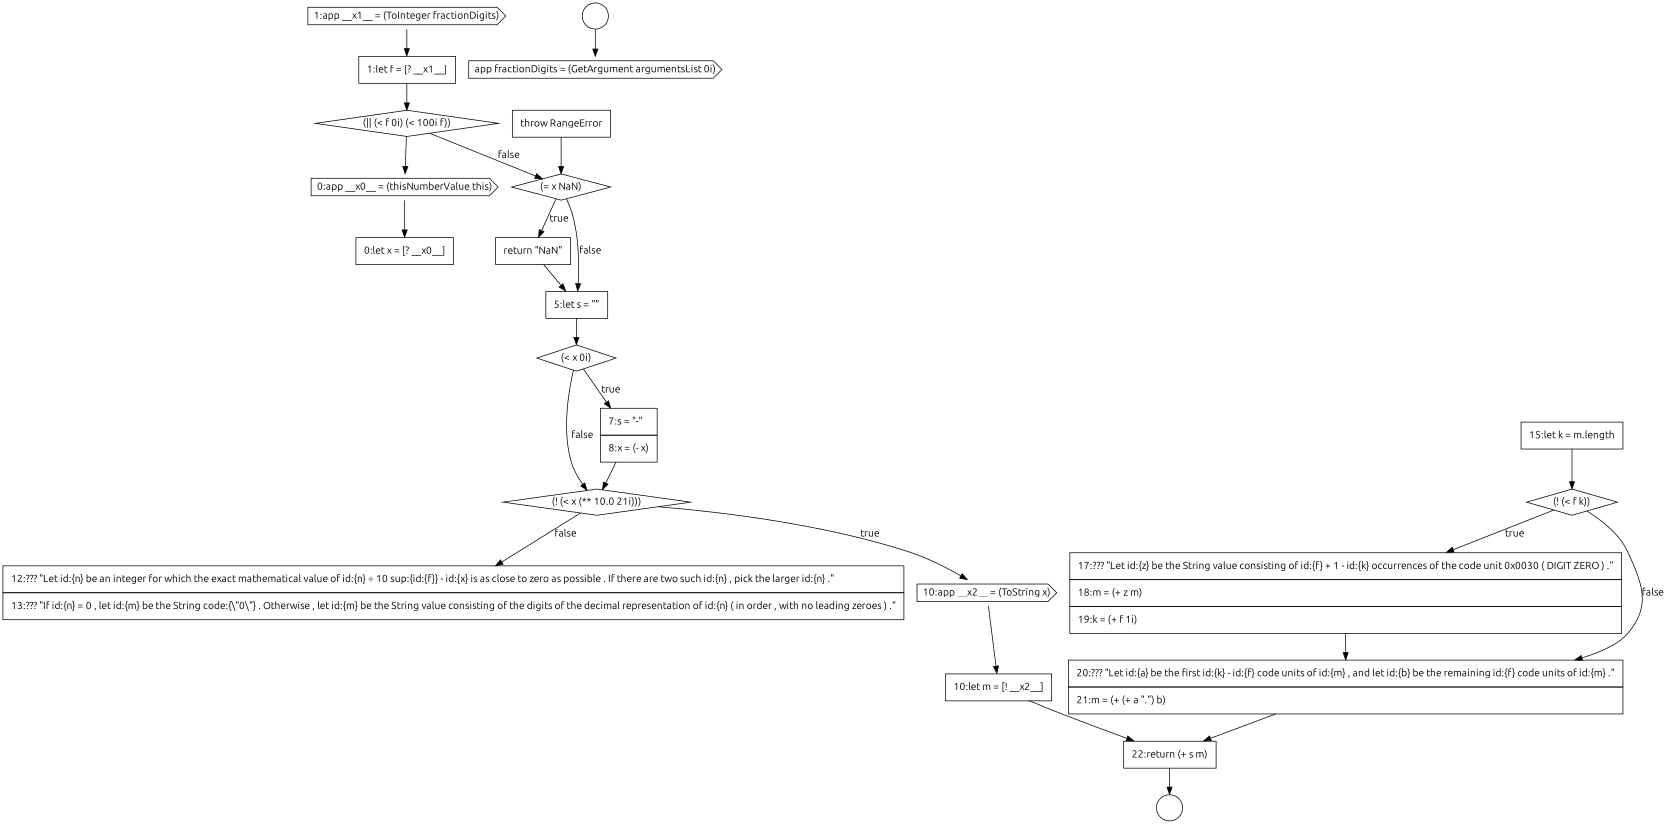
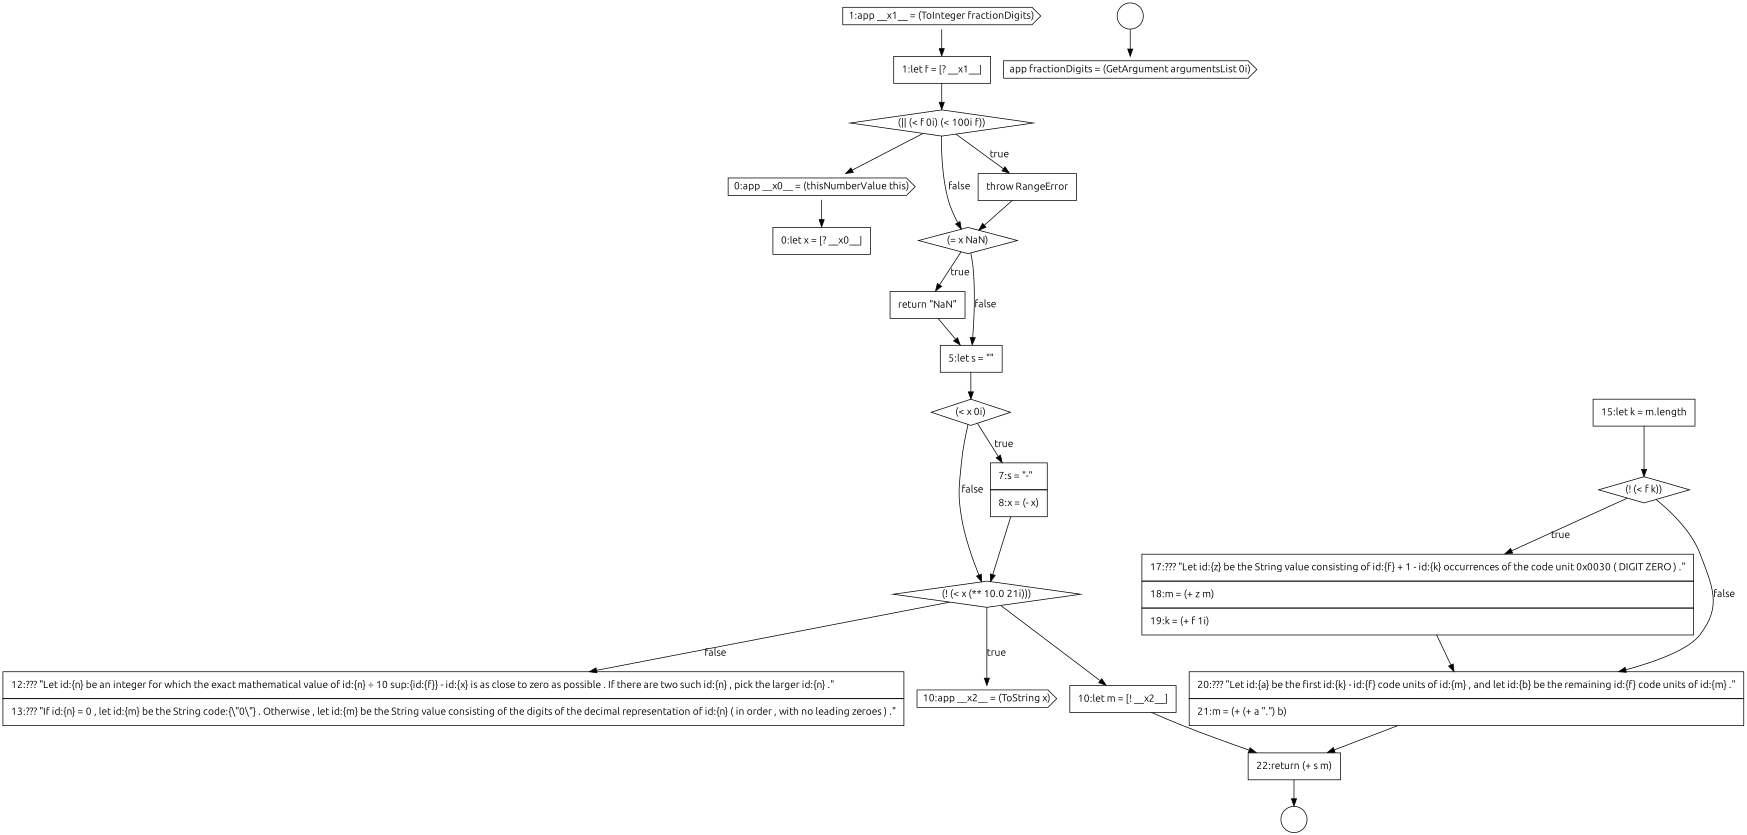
edge "(|| (< f 0i) (< 100i f))" -> "throw RangeError": added, label "true"
edge "10:app __x2__ = (ToString x)" -> "10:let m = [! __x2__]": now "(! (< x (** 10.0 21i)))" -> "10:let m = [! __x2__]"
